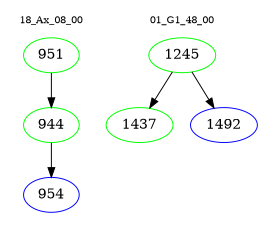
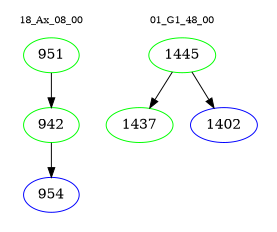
node "1245": label "1245" -> "1445"
node "944": label "944" -> "942"
node "1492": label "1492" -> "1402"
